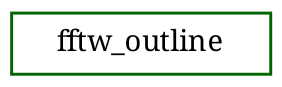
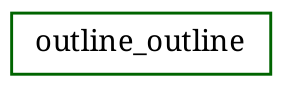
node "fftw_outline": label "fftw_outline" -> "outline_outline"
